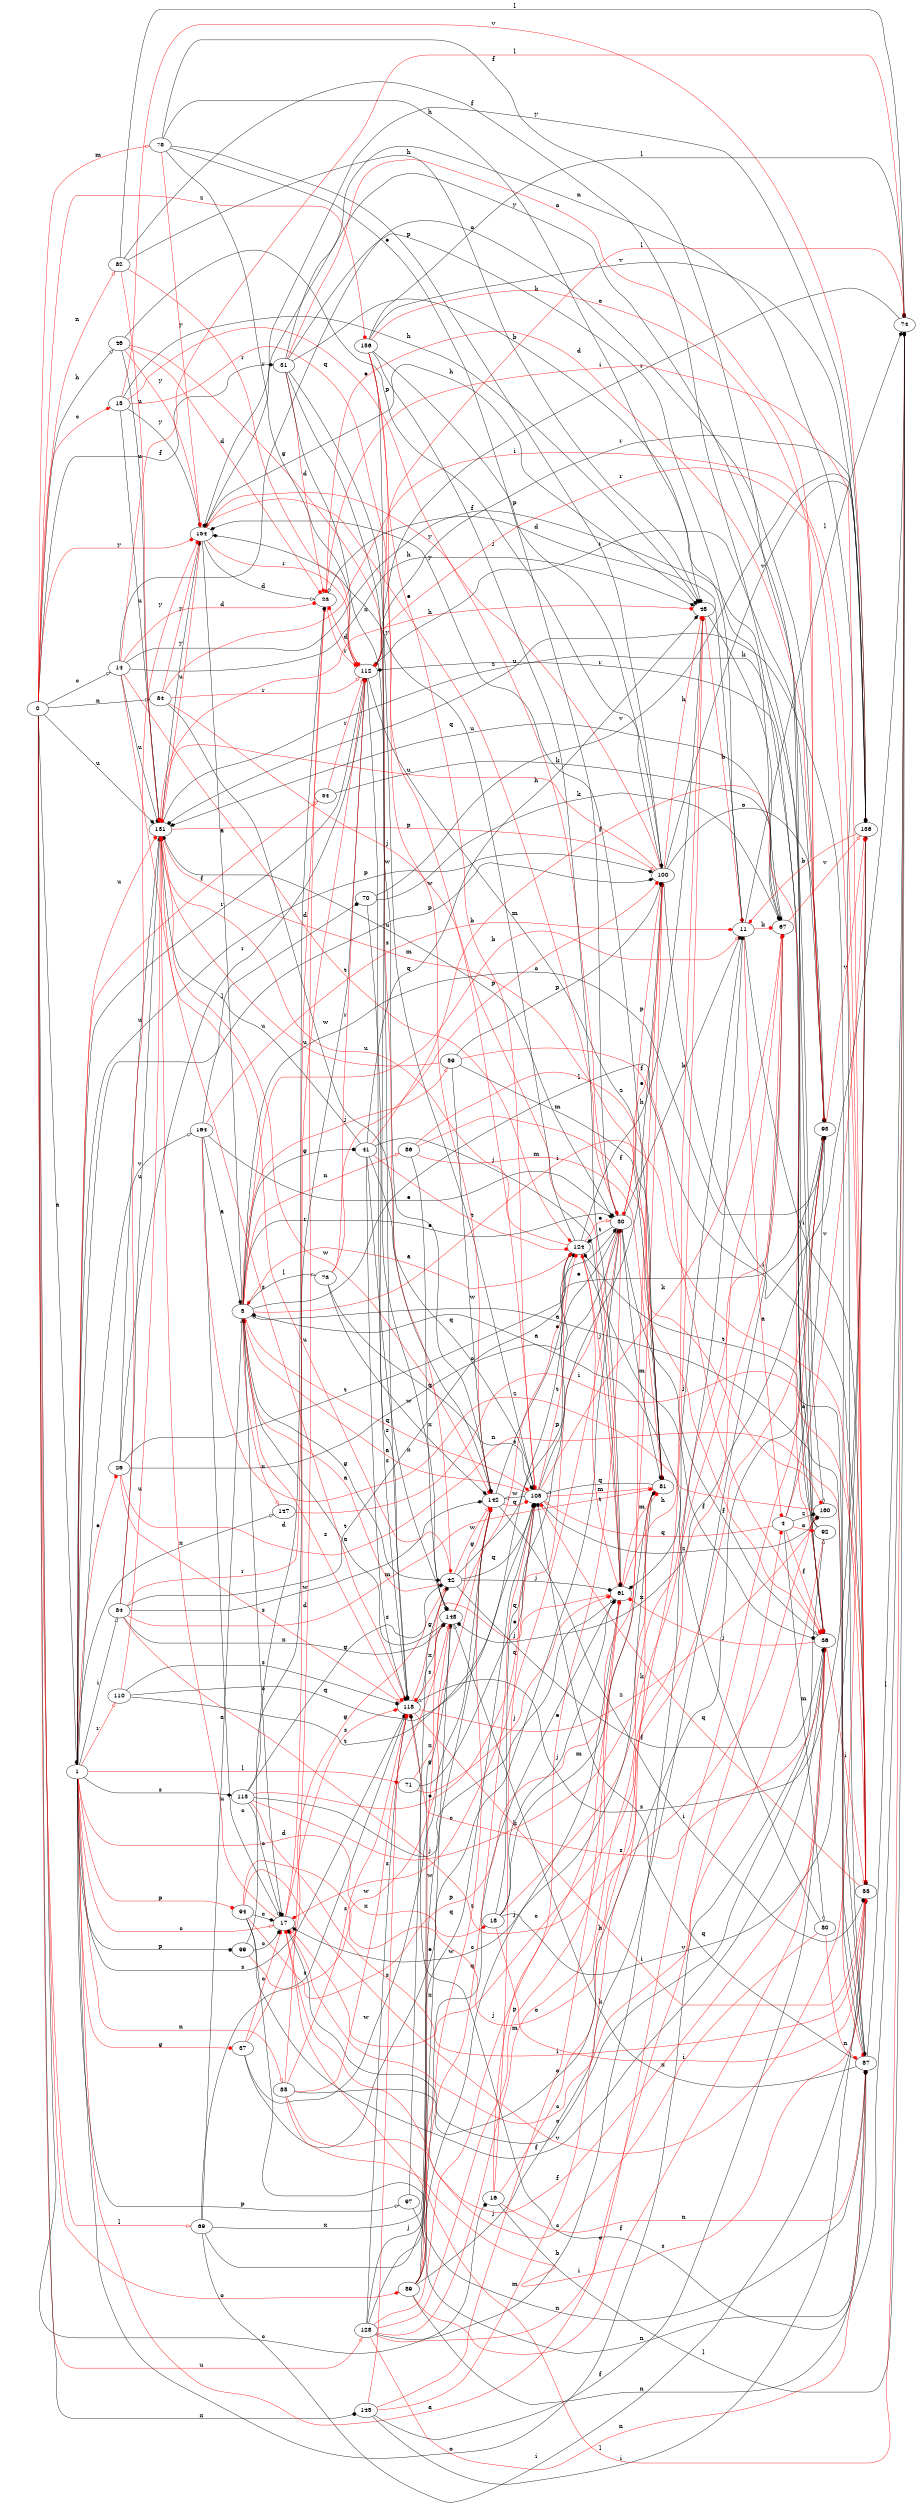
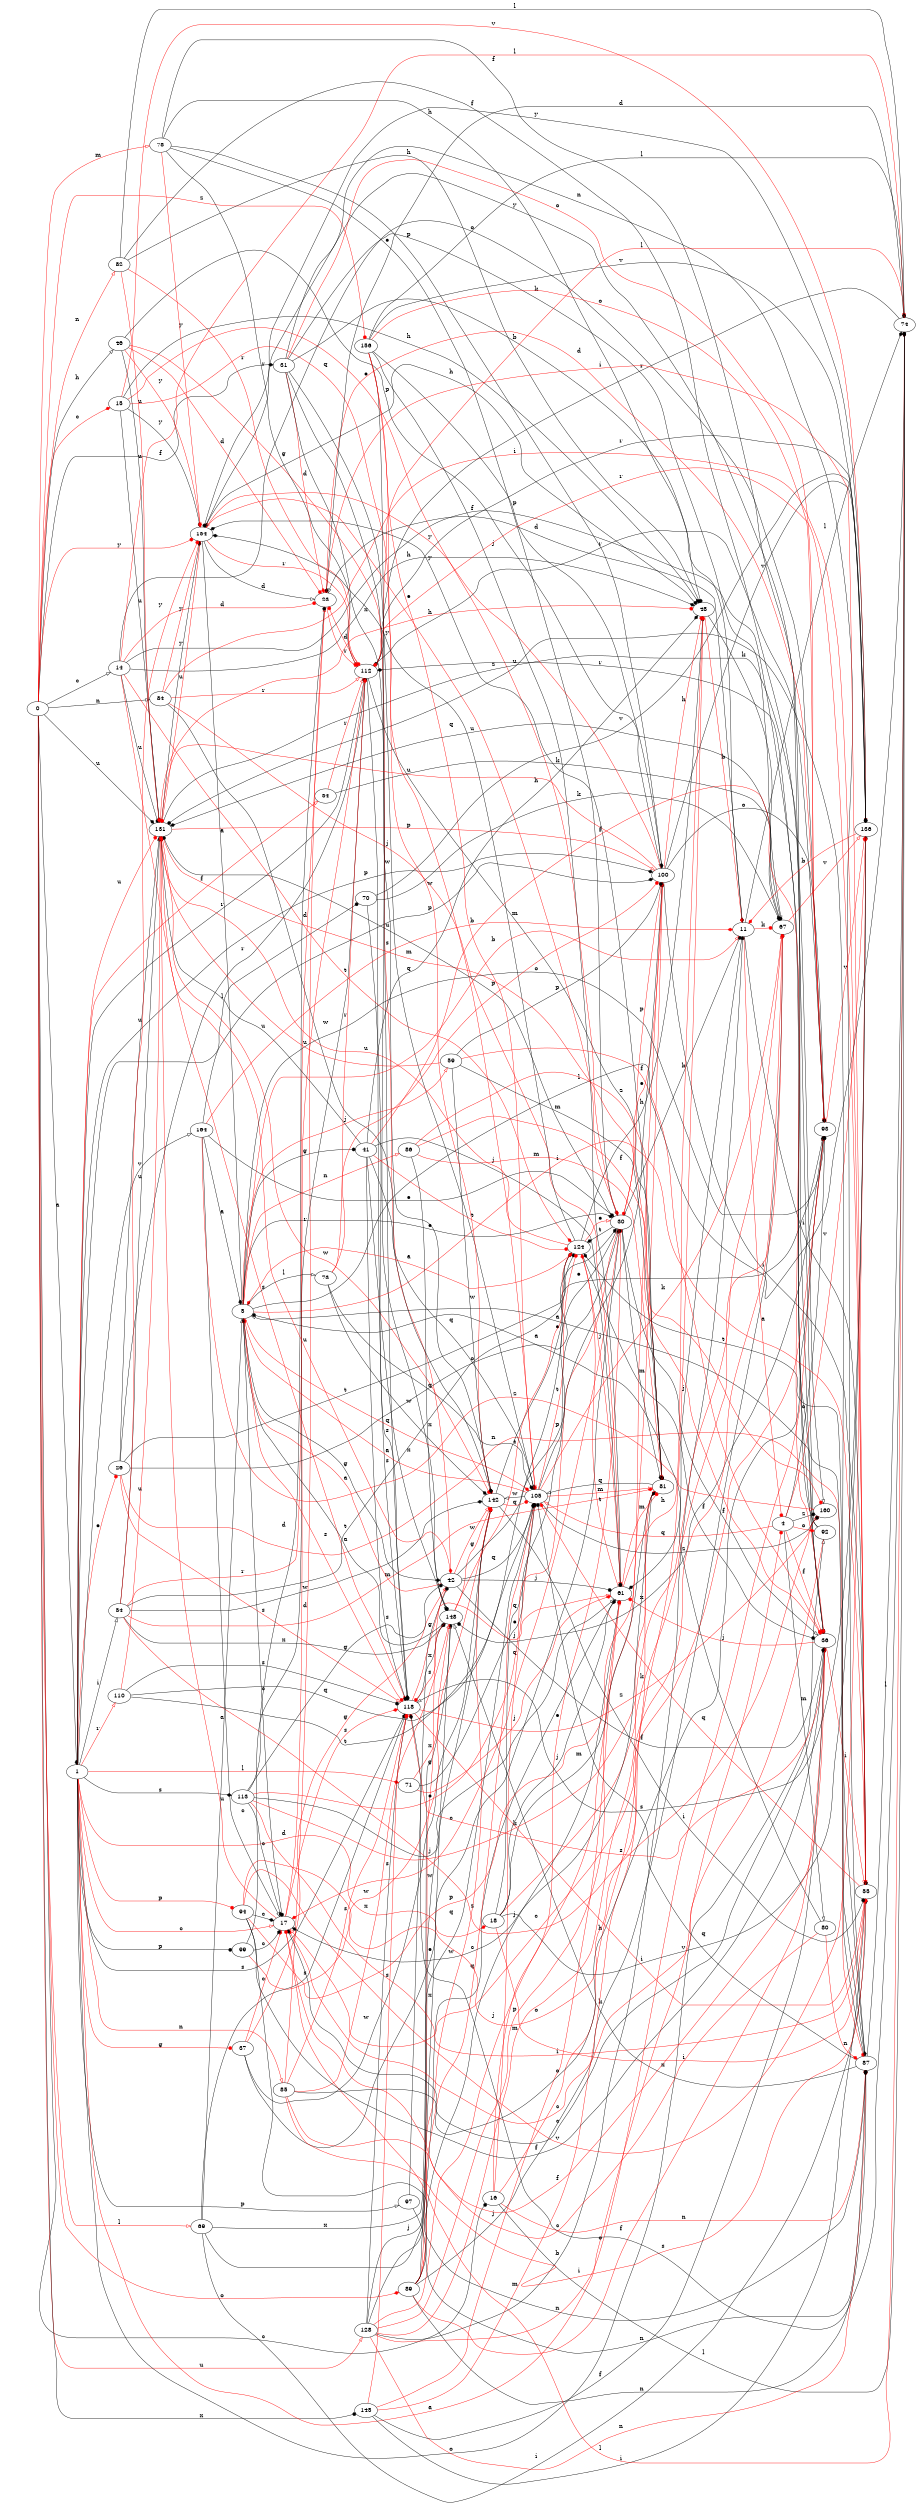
edge "74" -> "23": added, label "d"
node "147": removed
edge "94" -> "93": arrowhead diamond -> onormal
